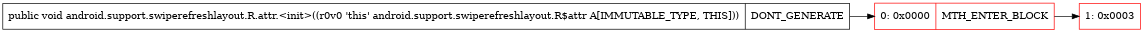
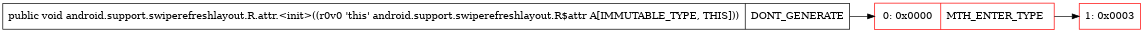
node "0: 0x0000": text "MTH_ENTER_BLOCK" -> "MTH_ENTER_TYPE"
